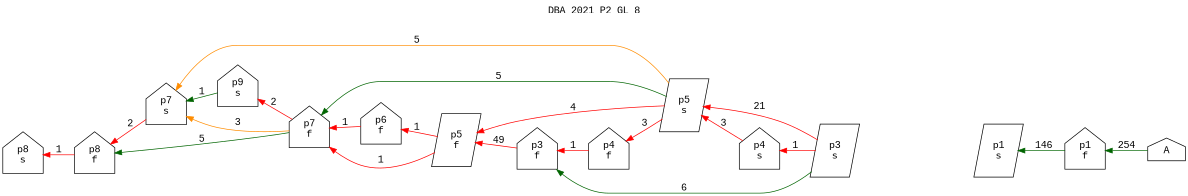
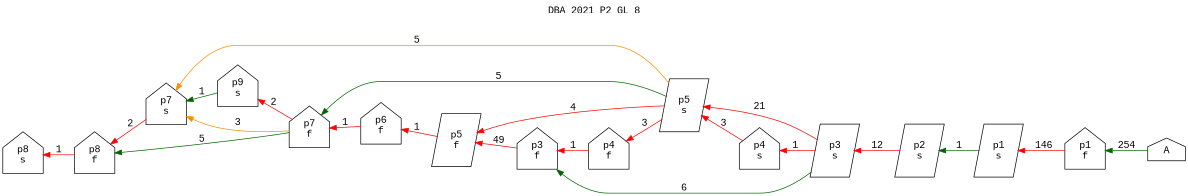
node "p2 s": added
edge "p1 f" -> "p1 s": color darkgreen -> red
edge "p5 f" -> "p7 f": removed, label "1"
